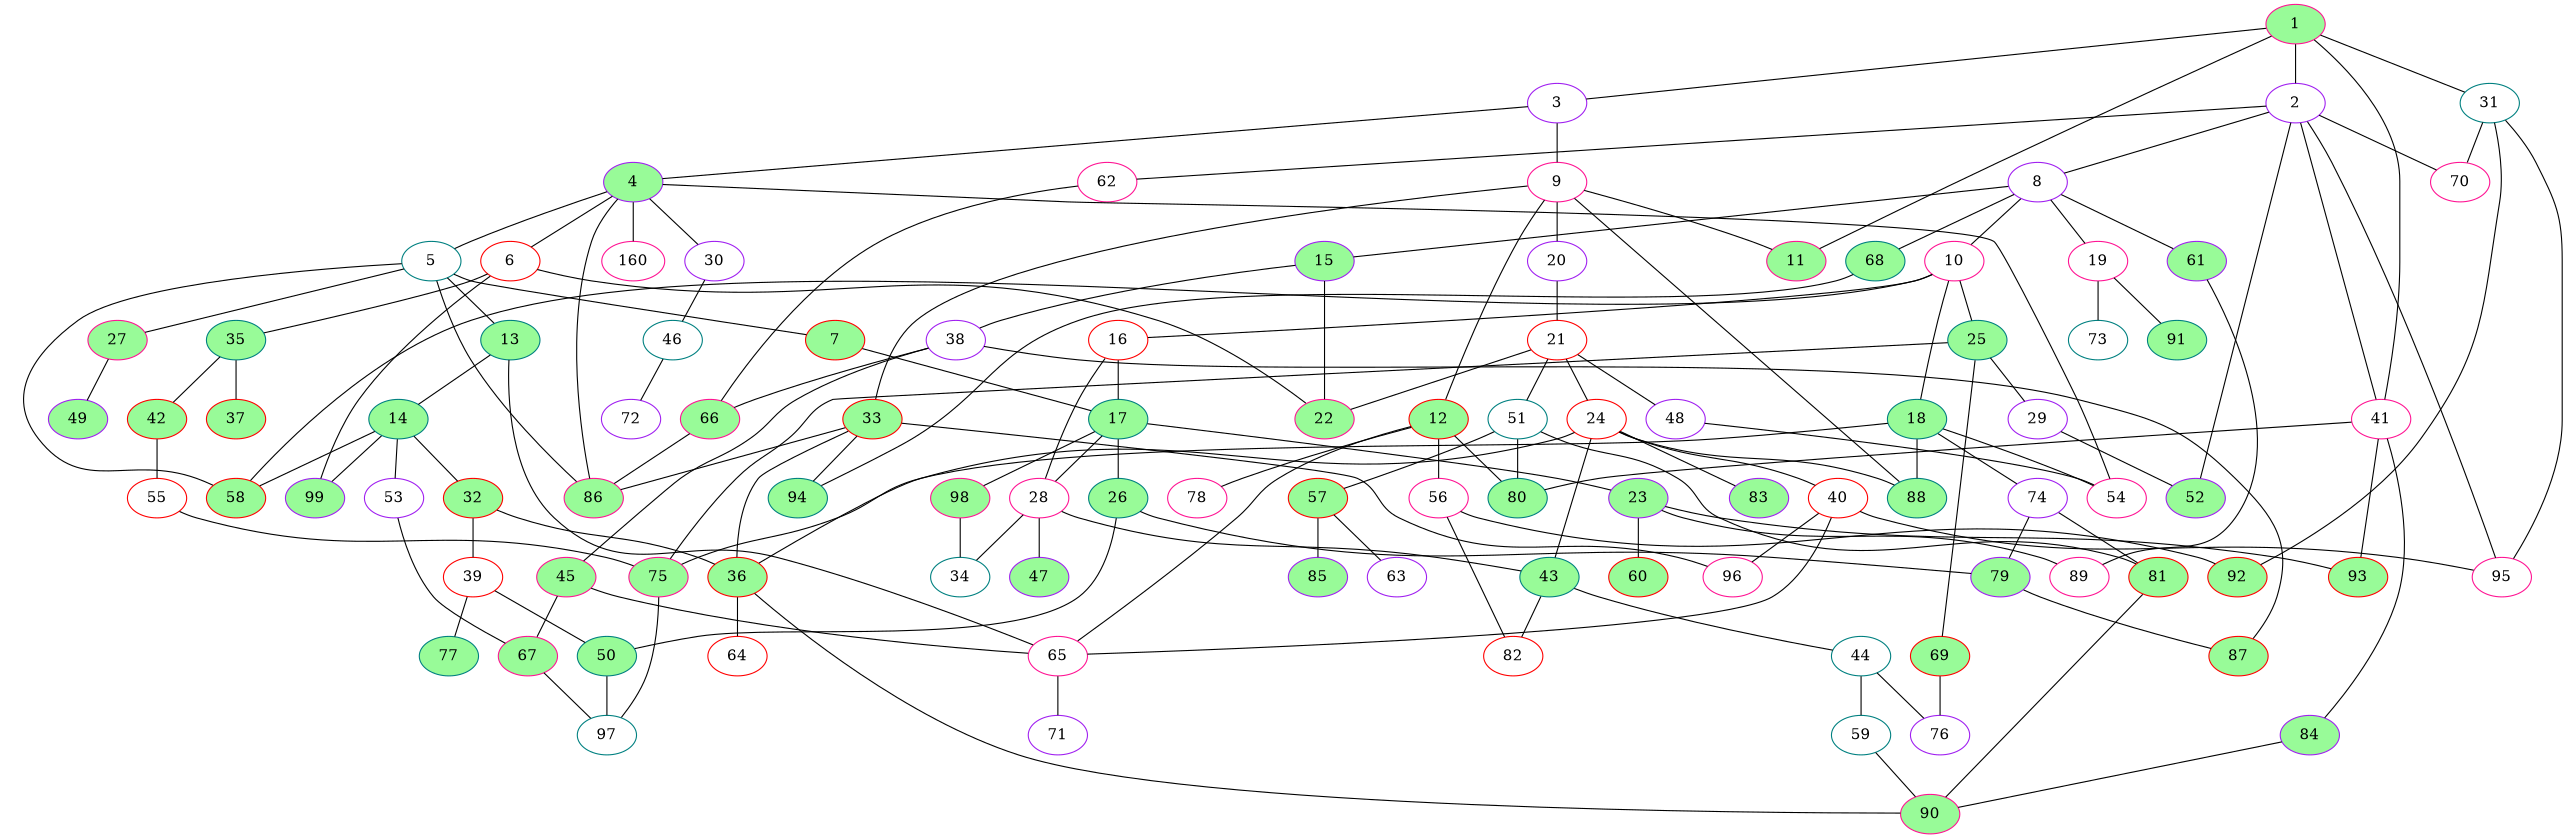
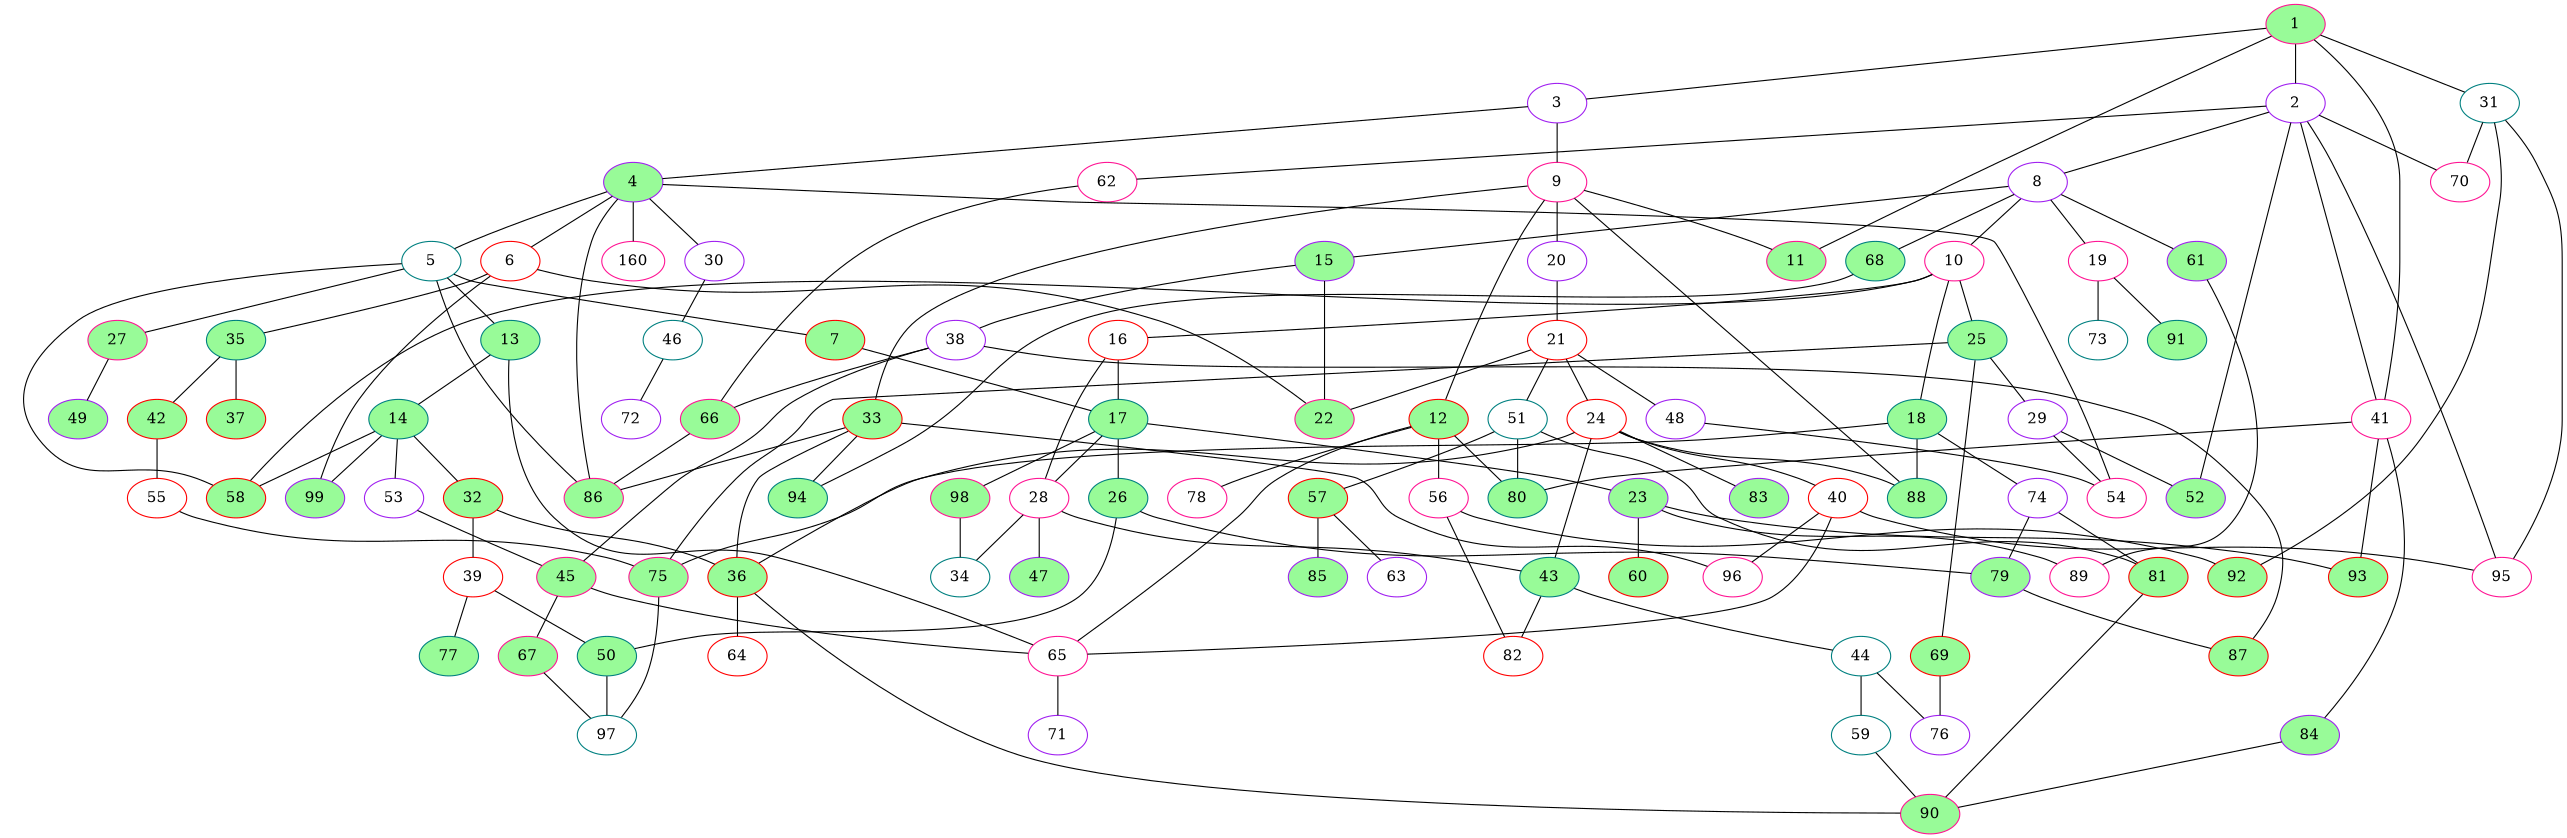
edge "18" -- "54": now "29" -- "54"
edge "53" -- "67": now "53" -- "45"
